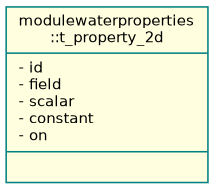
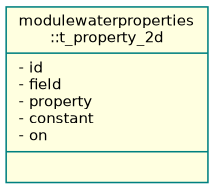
node "modulewaterproperties": text "- scalar" -> "- property"
